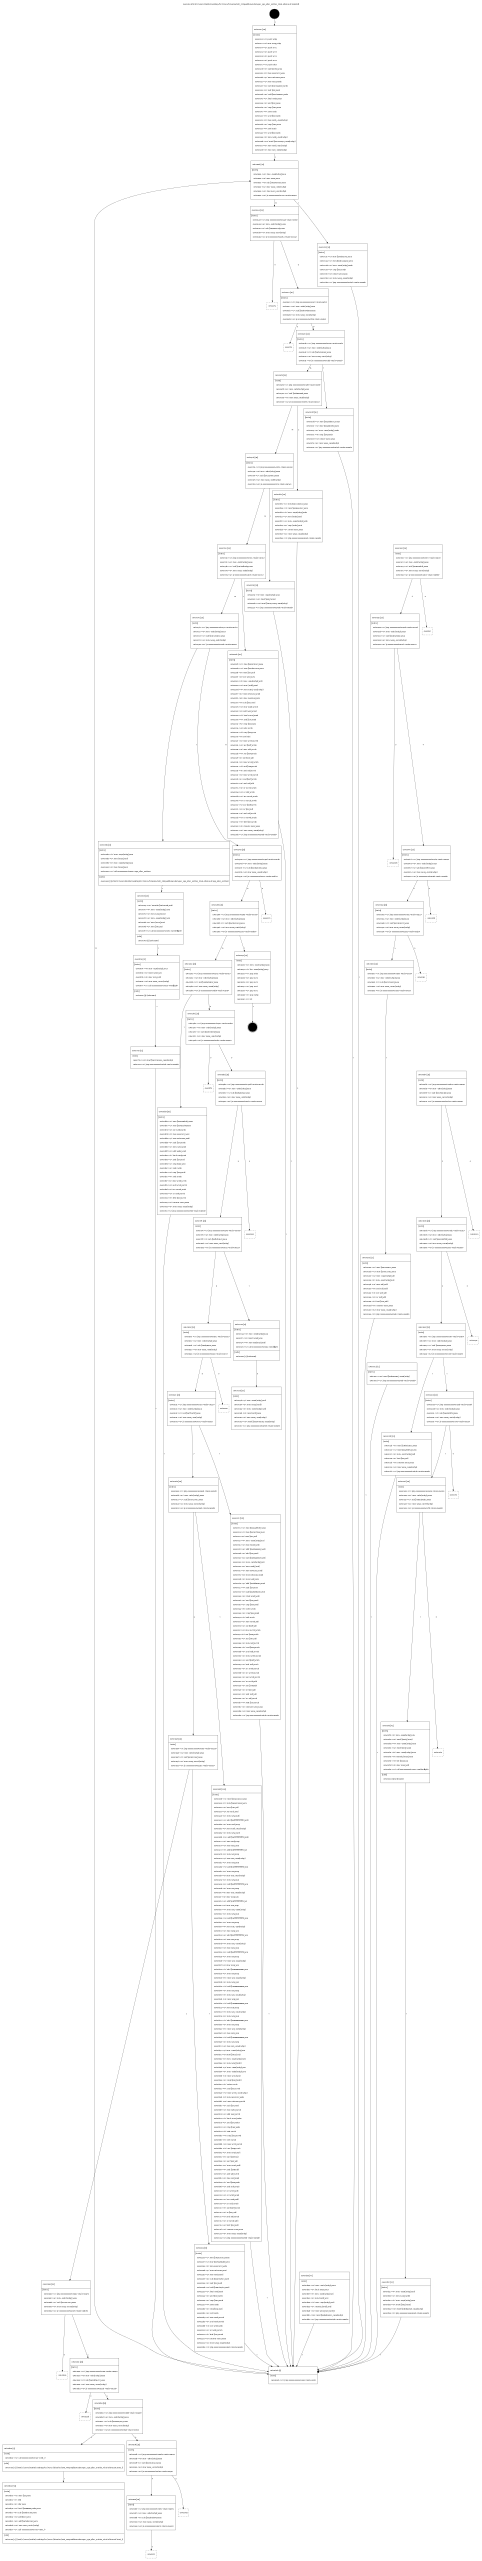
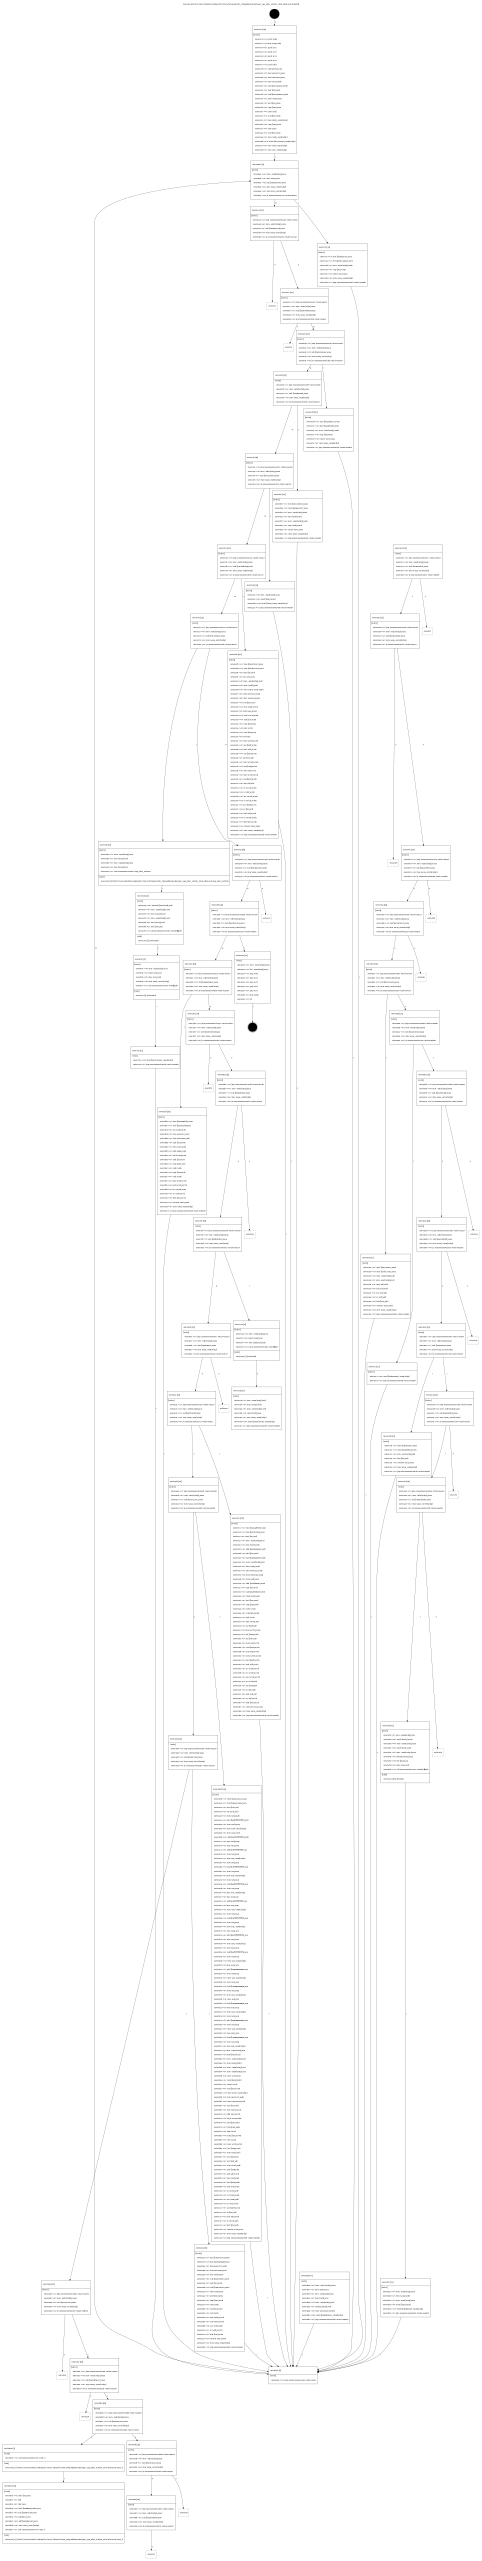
node "0x401998 [28]": added
